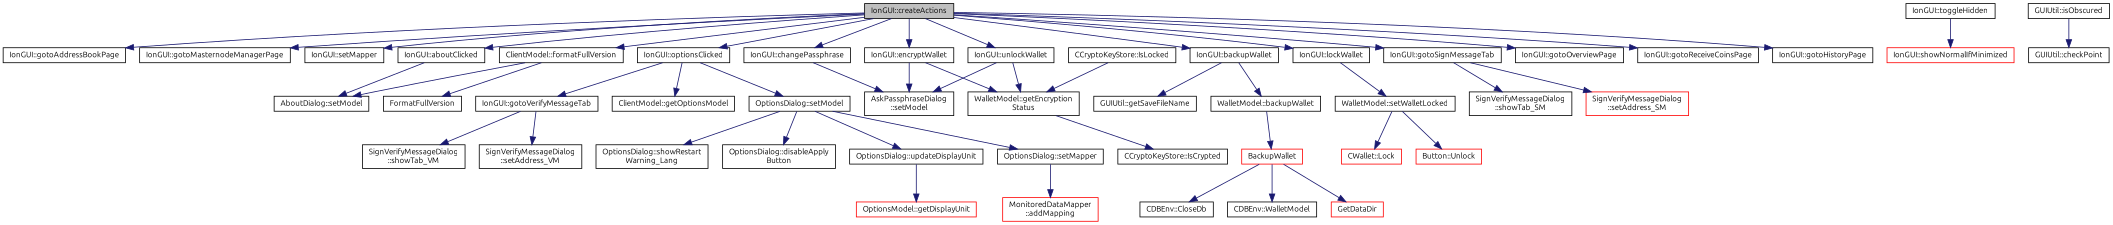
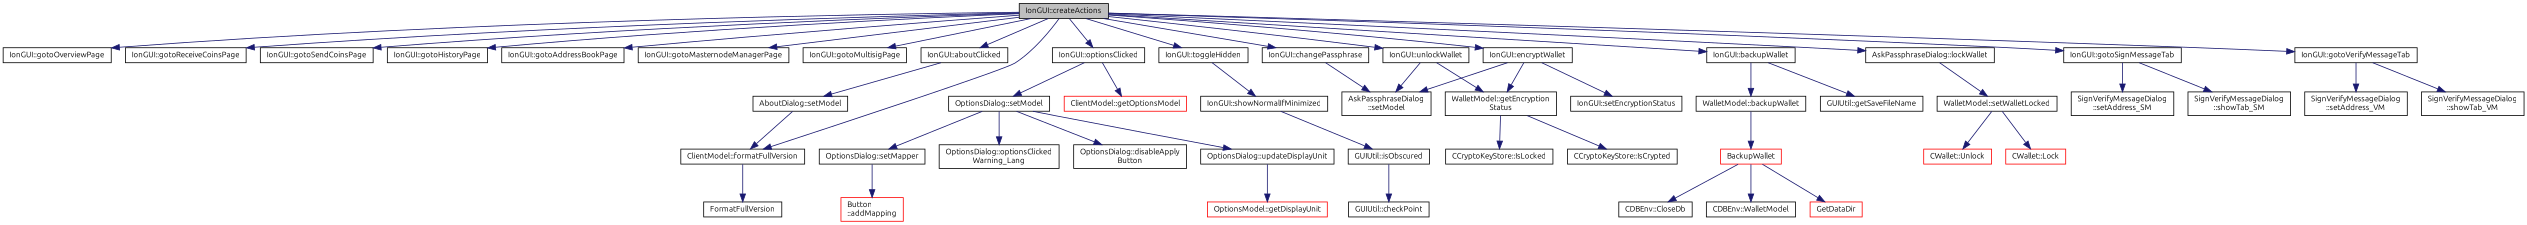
edge "IonGUI::createActions" -> "IonGUI::toggleHidden": added
node "IonGUI::gotoSendCoinsPage": added
node "IonGUI::setMapper": label "IonGUI::setMapper" -> "IonGUI::gotoMultisigPage"
node "IonGUI::lockWallet": label "IonGUI::lockWallet" -> "AskPassphraseDialog::lockWallet"
node "IonGUI::showNormalIfMinimized": color red -> black
edge "CCryptoKeyStore::IsLocked" -> "WalletModel::getEncryption Status": reversed
edge "ClientModel::formatFullVersion" -> "AboutDialog::setModel": reversed
edge "IonGUI::optionsClicked" -> "IonGUI::gotoVerifyMessageTab": now "IonGUI::createActions" -> "IonGUI::gotoVerifyMessageTab"
node "ClientModel::getOptionsModel": color black -> red
node "IonGUI::setEncryptionStatus": added
node "SignVerifyMessageDialog ::setAddress_SM": color red -> black
edge "IonGUI::showNormalIfMinimized" -> "GUIUtil::isObscured": added
node "OptionsDialog::showRestart Warning_Lang": label "OptionsDialog::showRestart Warning_Lang" -> "OptionsDialog::optionsClicked Warning_Lang"
node "Button::Unlock": label "Button::Unlock" -> "CWallet::Unlock"
node "MonitoredDataMapper ::addMapping": label "MonitoredDataMapper ::addMapping" -> "Button ::addMapping"
